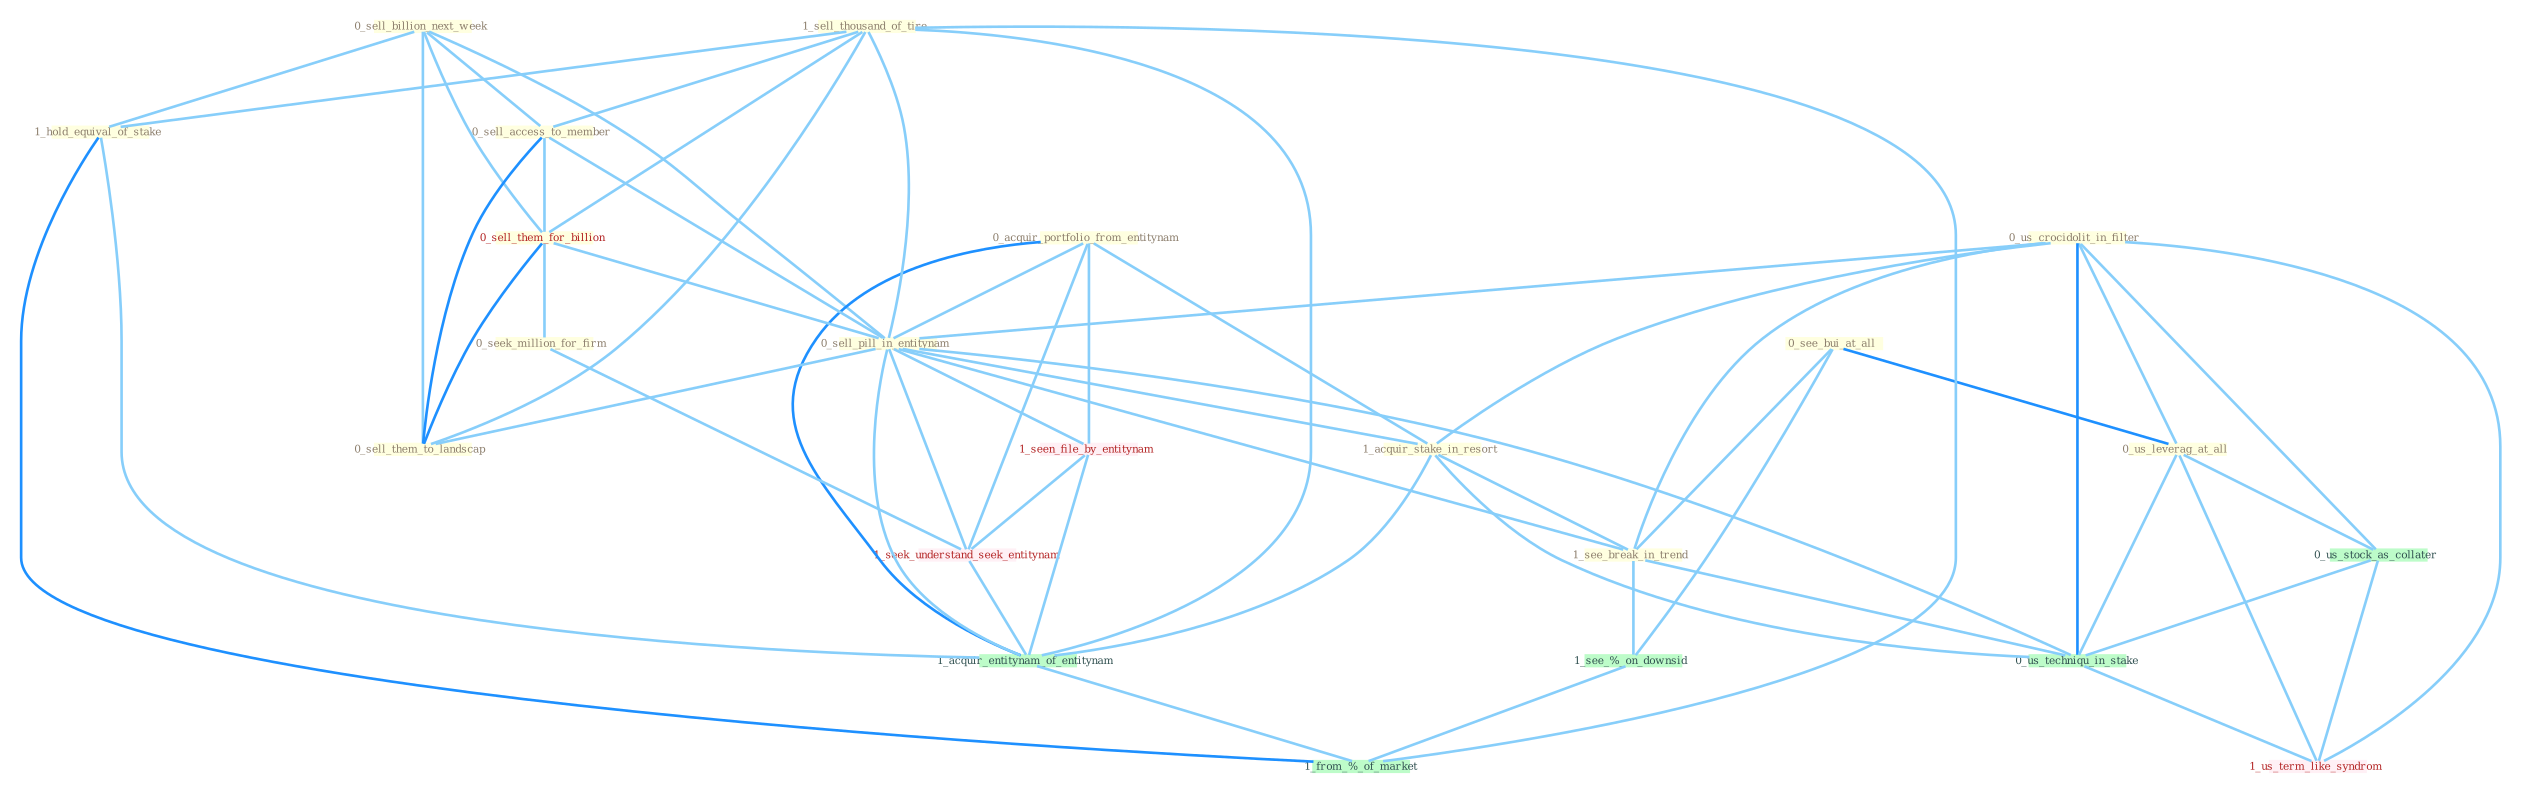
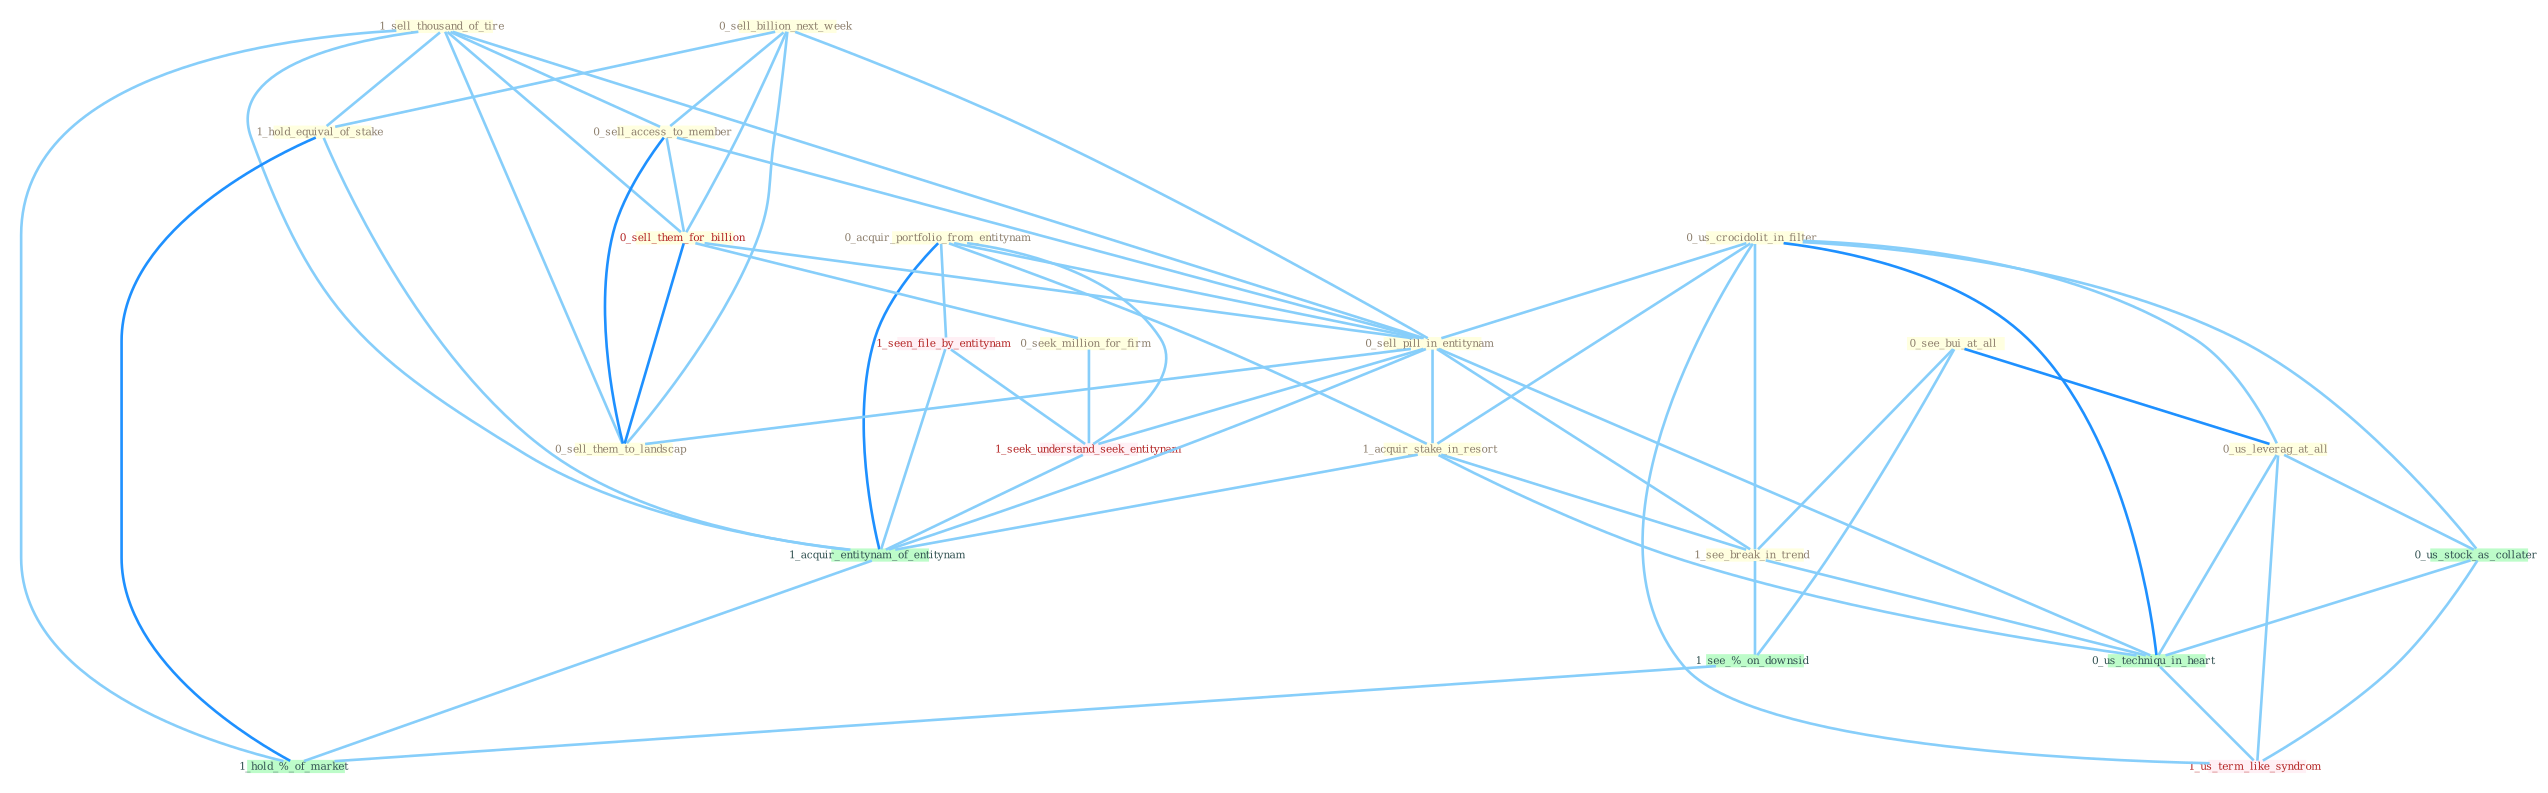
edge "0_sell_pill_in_entitynam" -- "1_seen_file_by_entitynam": removed
node "0_us_techniqu_in_stake": label "0_us_techniqu_in_stake" -> "0_us_techniqu_in_heart"
node "1_from_%_of_market": label "1_from_%_of_market" -> "1_hold_%_of_market"
